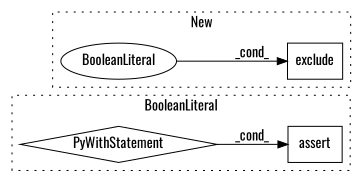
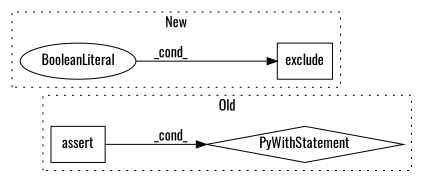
cluster "BooleanLiteral": label "BooleanLiteral" -> "Old"
edge "PyWithStatement" -> "assert": reversed
